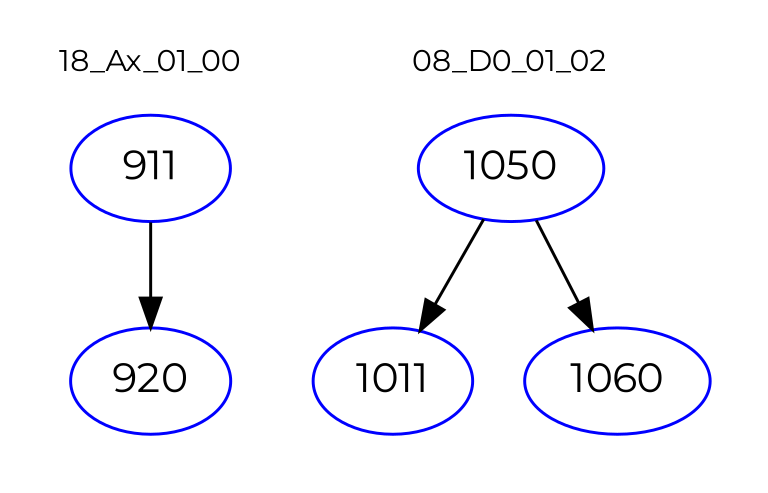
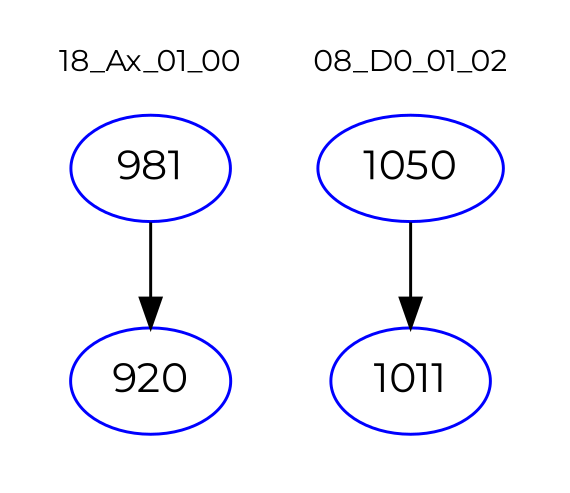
node "911": label "911" -> "981"
node "1060": removed
